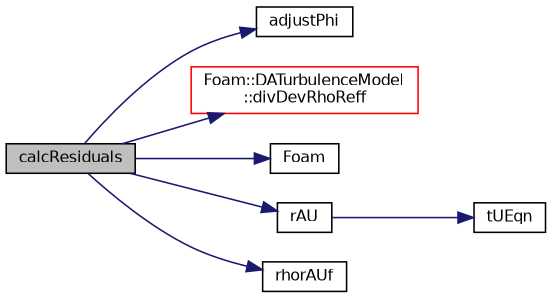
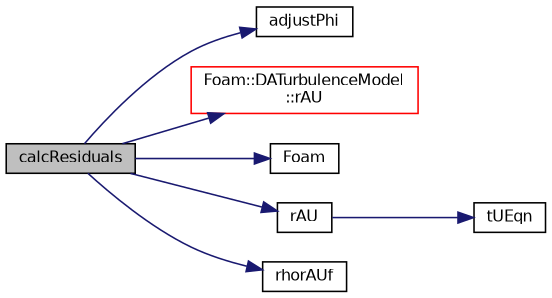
node "Foam::DATurbulenceModel ::divDevRhoReff": label "Foam::DATurbulenceModel ::divDevRhoReff" -> "Foam::DATurbulenceModel ::rAU"
